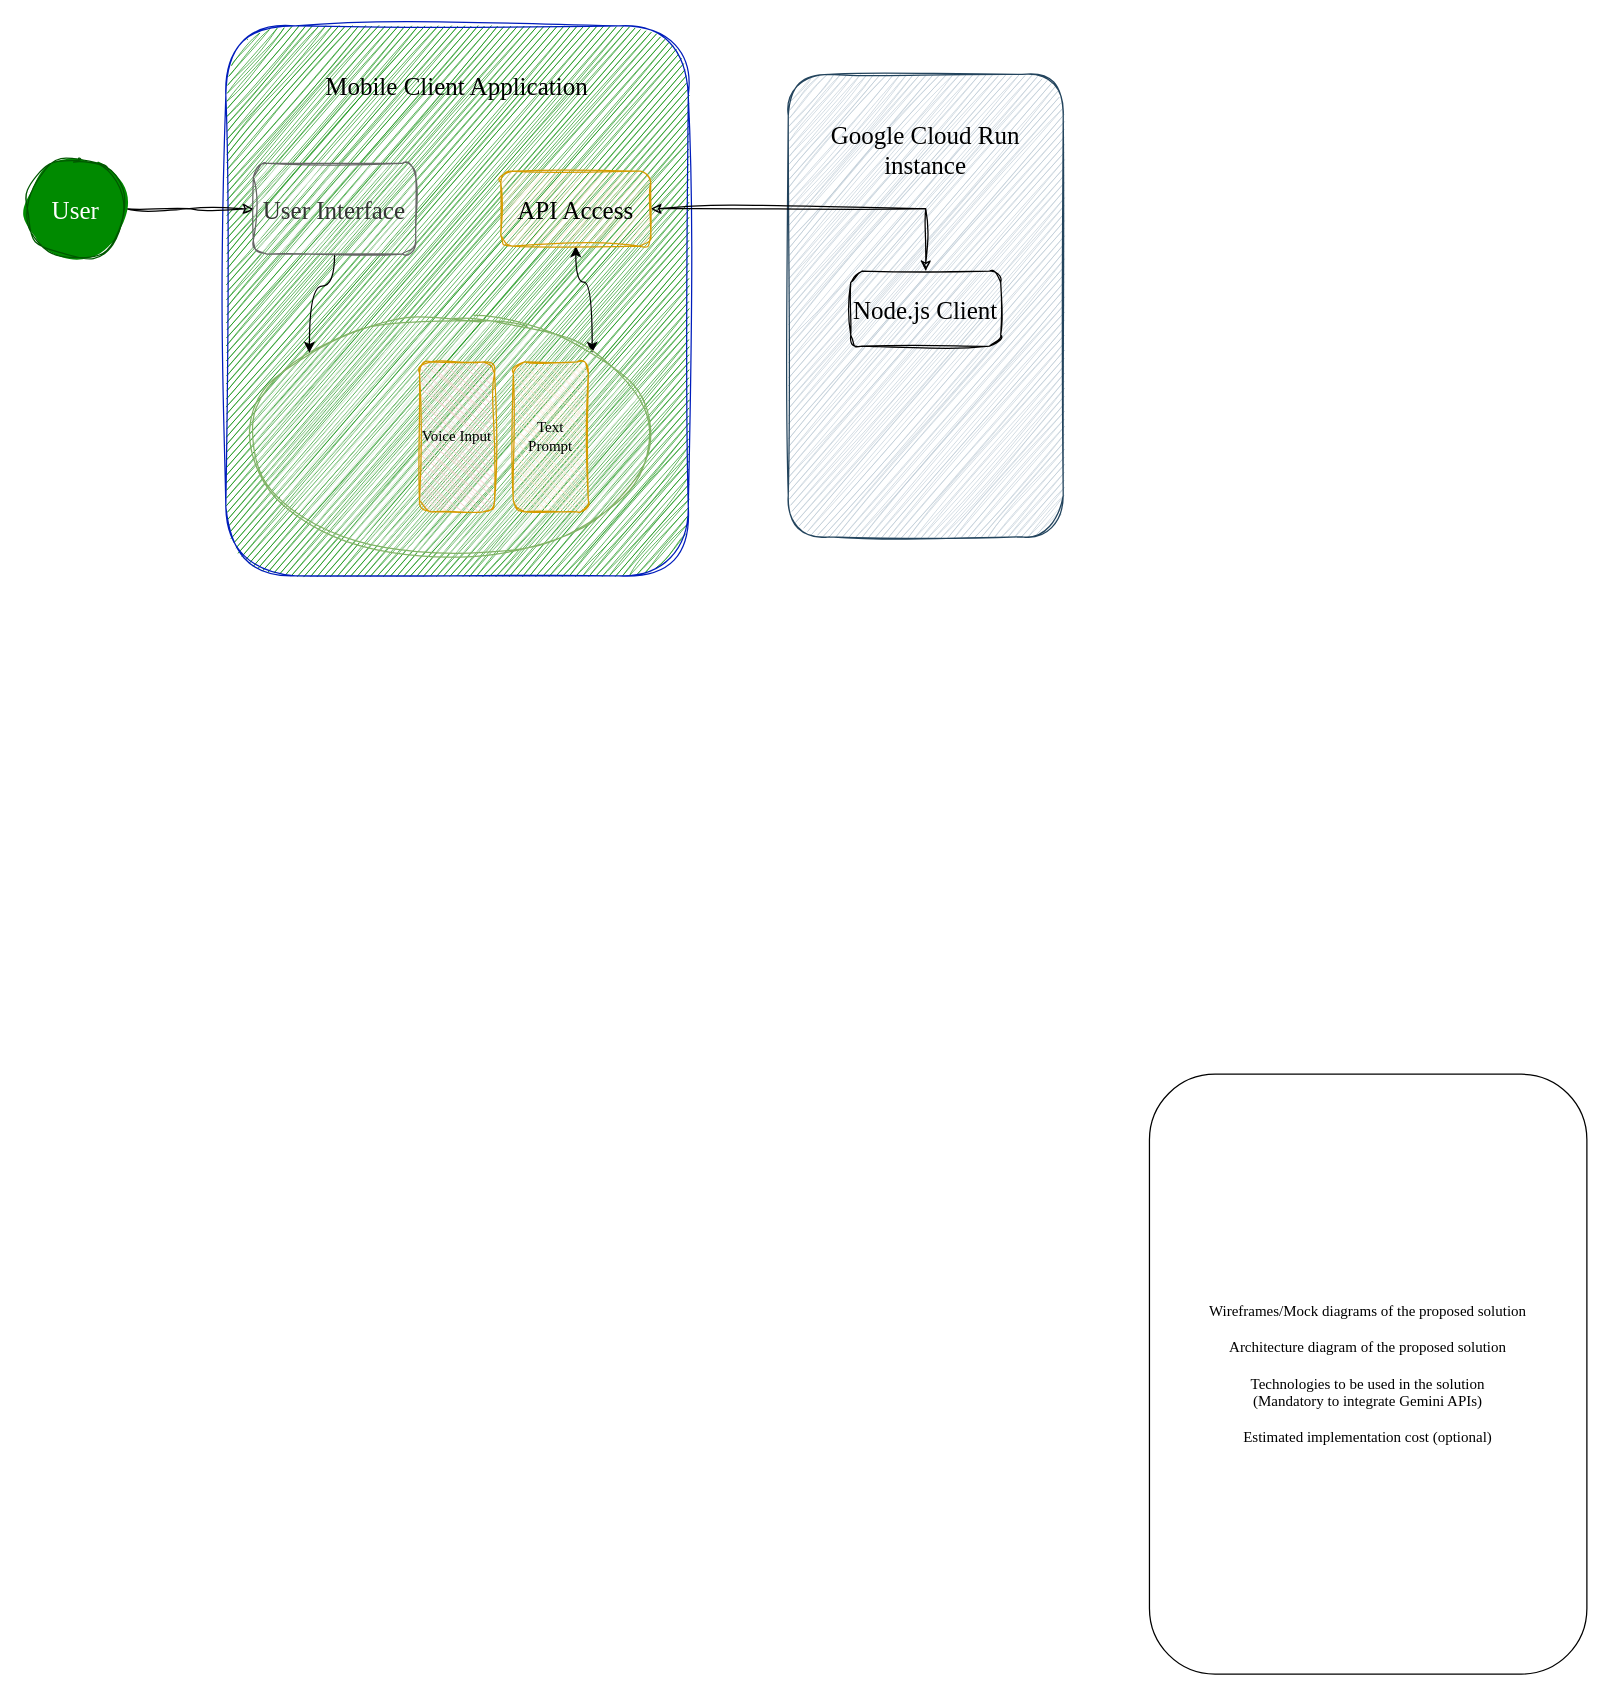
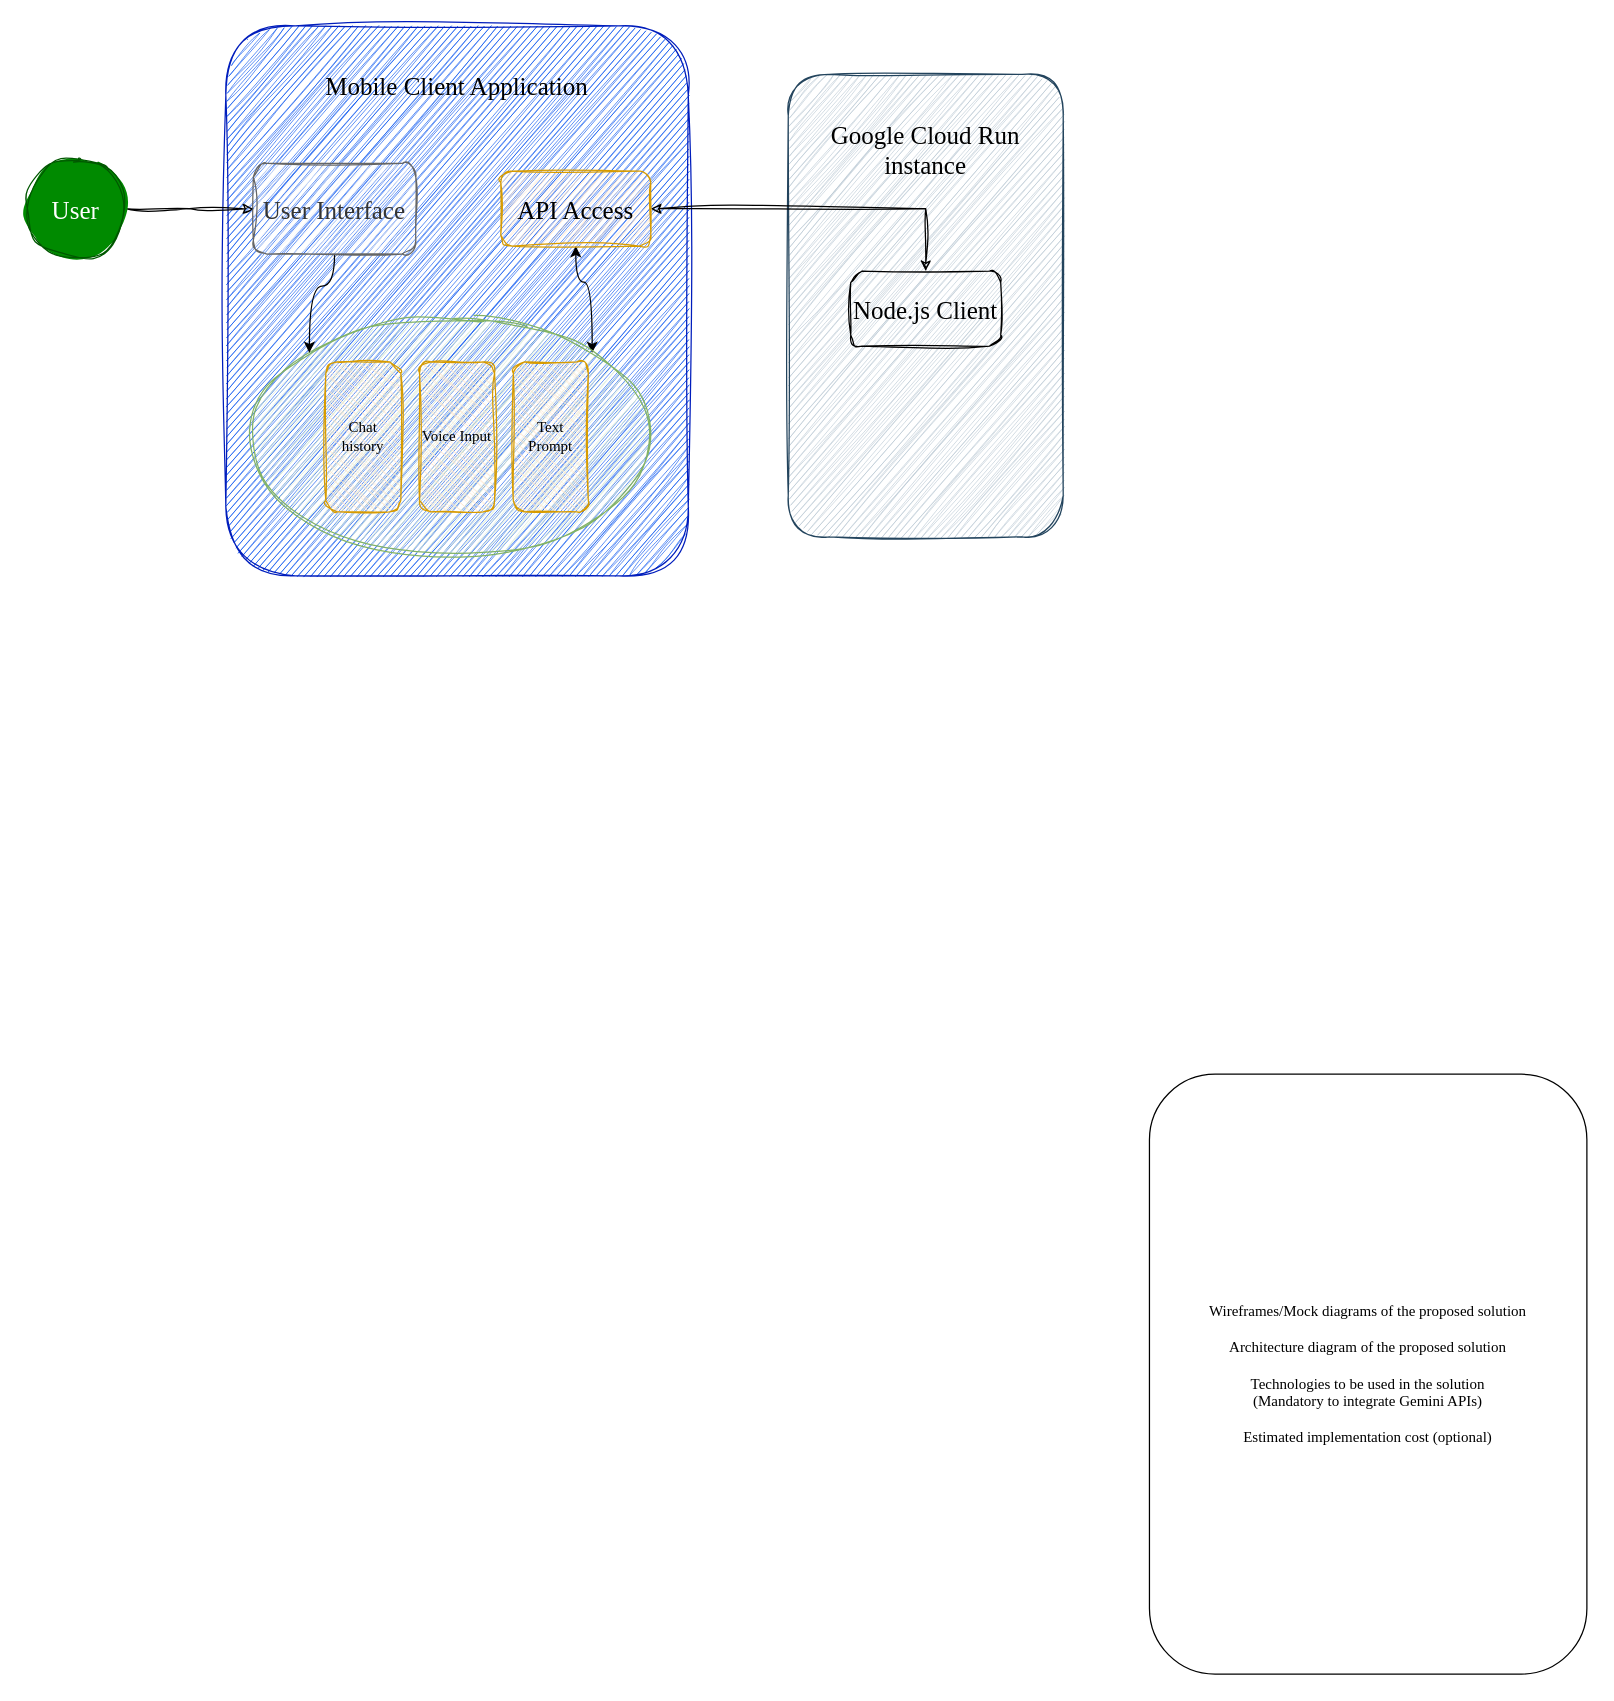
node "Mobile Client Application": fillcolor #008a00 -> #0050ef
node "Chat history": added
node "Voice Input": fillcolor #f8cecc -> #ffe6cc
